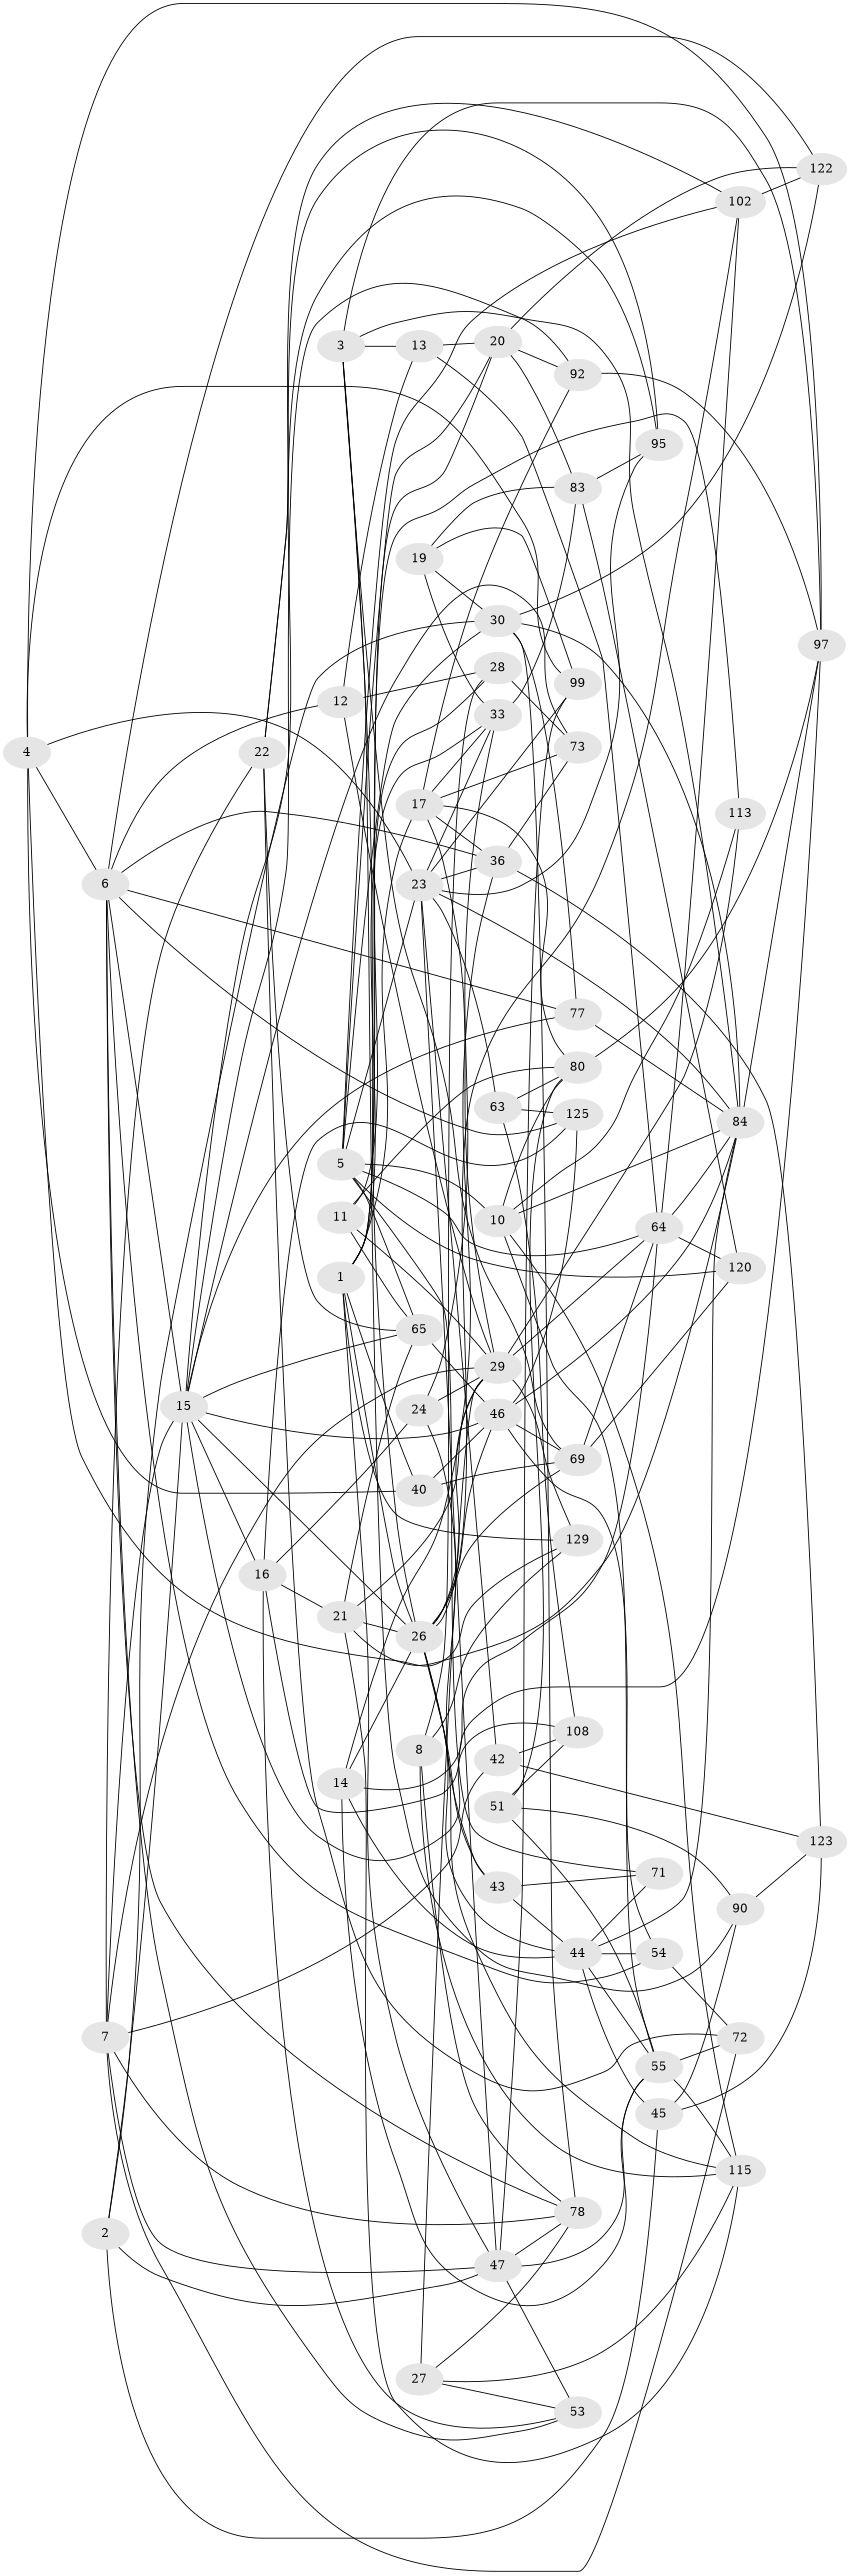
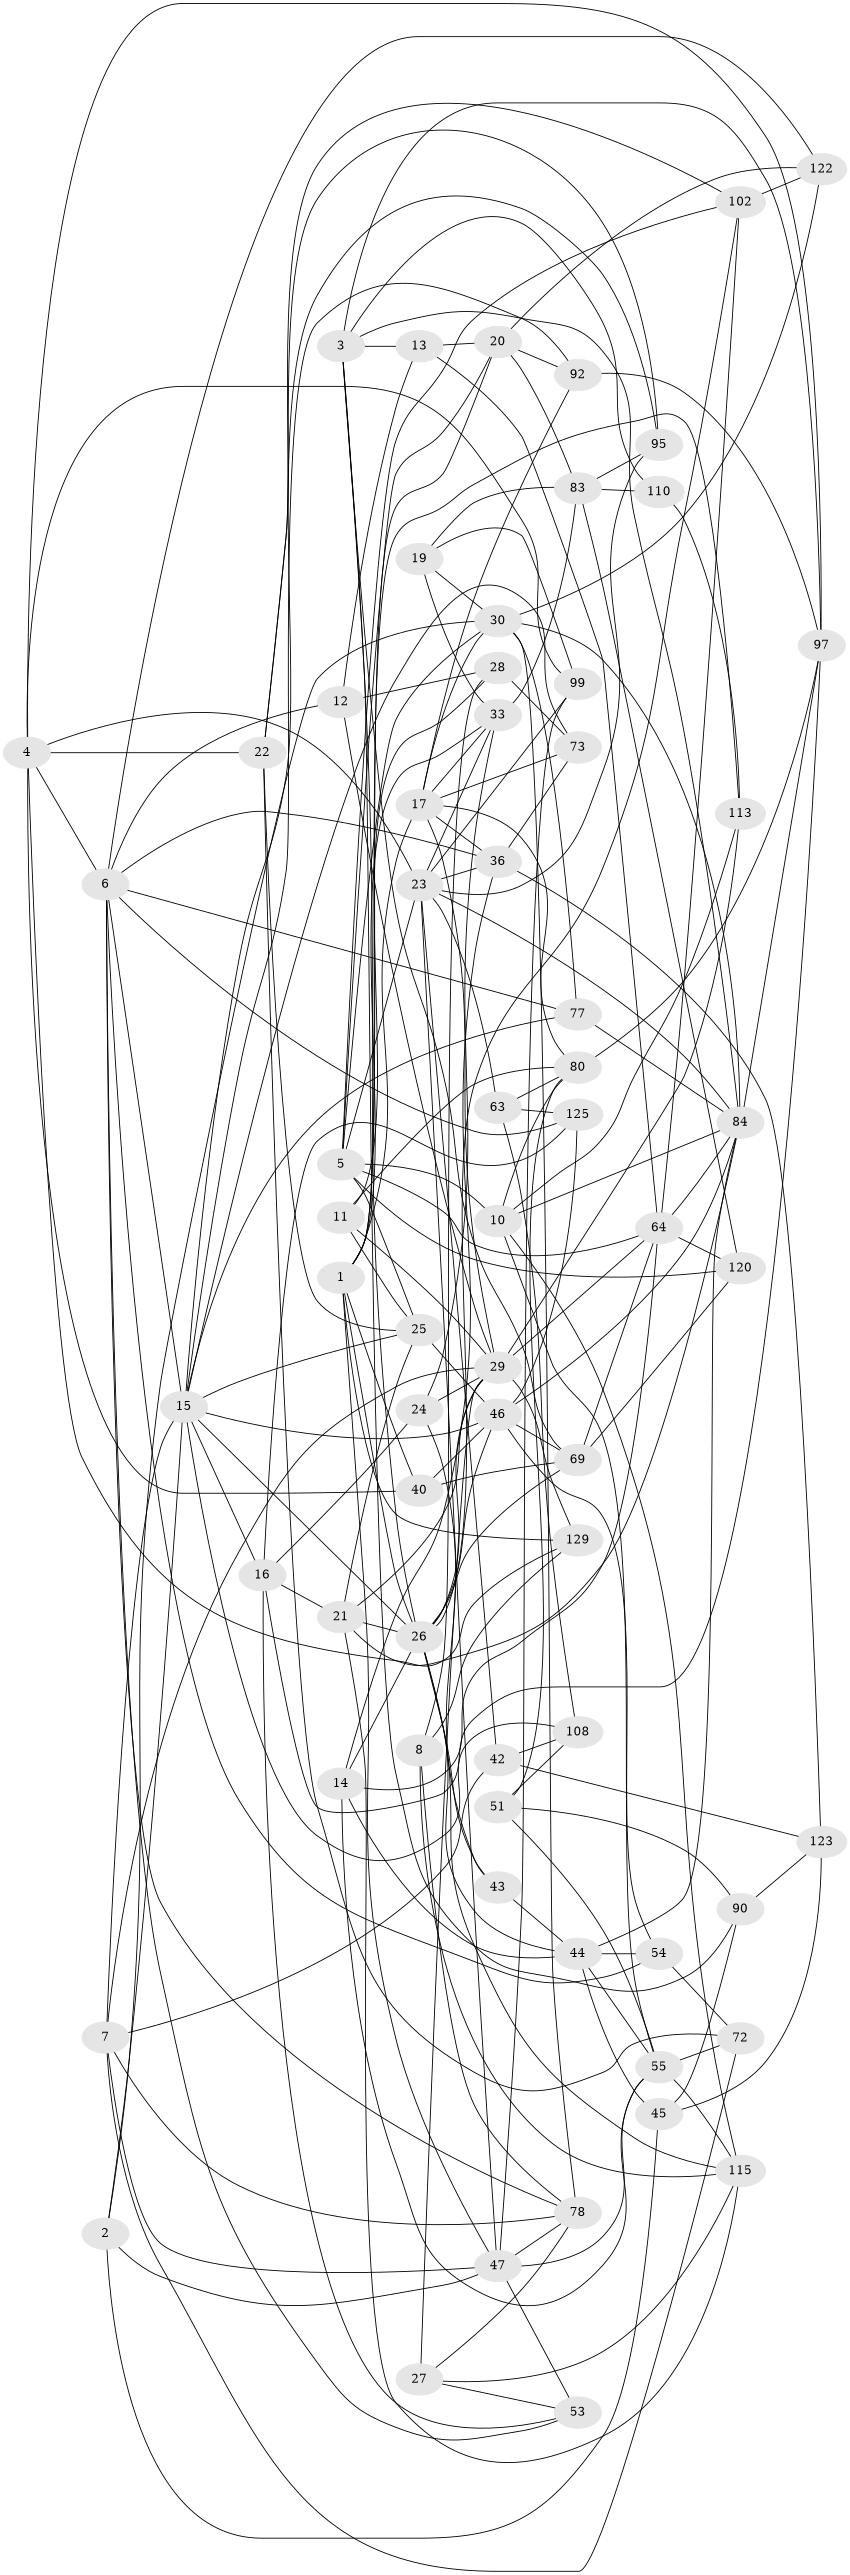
node "110": added
edge "30" -- "17": added
edge "22" -- "7": now "22" -- "4"
node "65": label "65" -> "25"
node "71": removed
